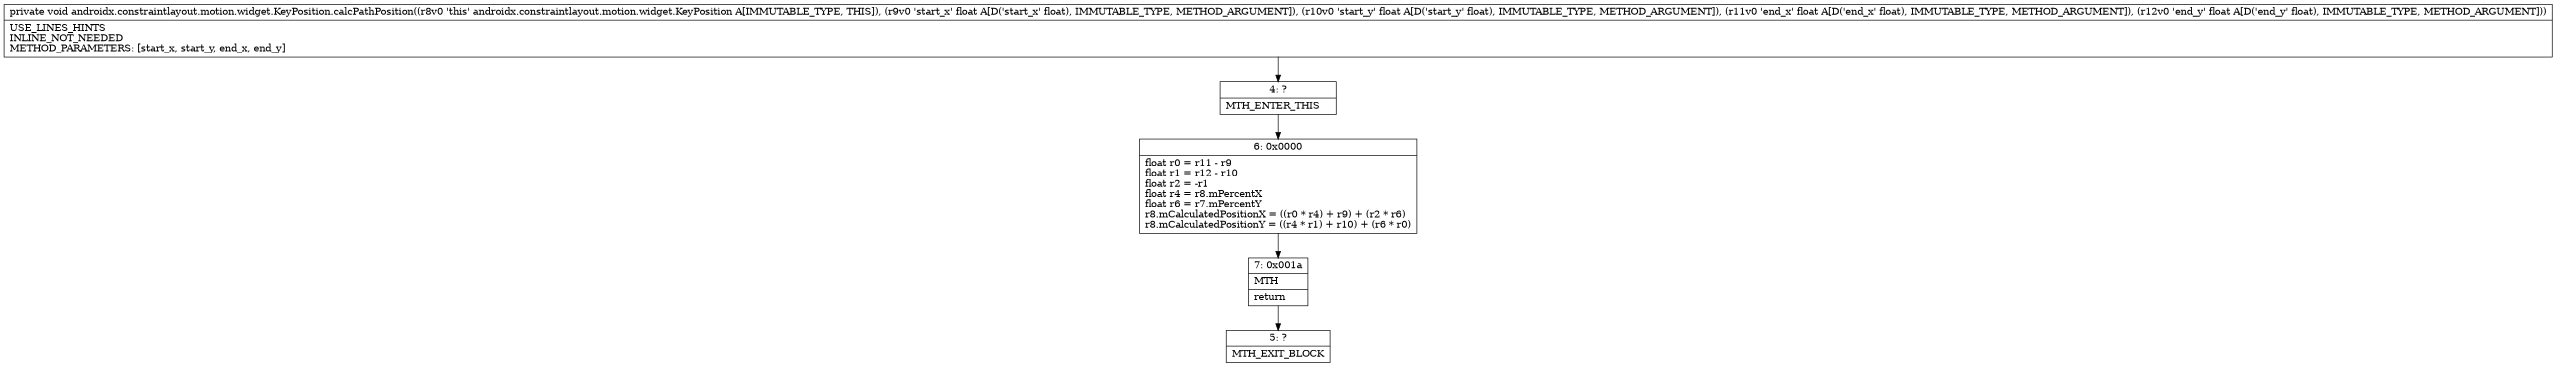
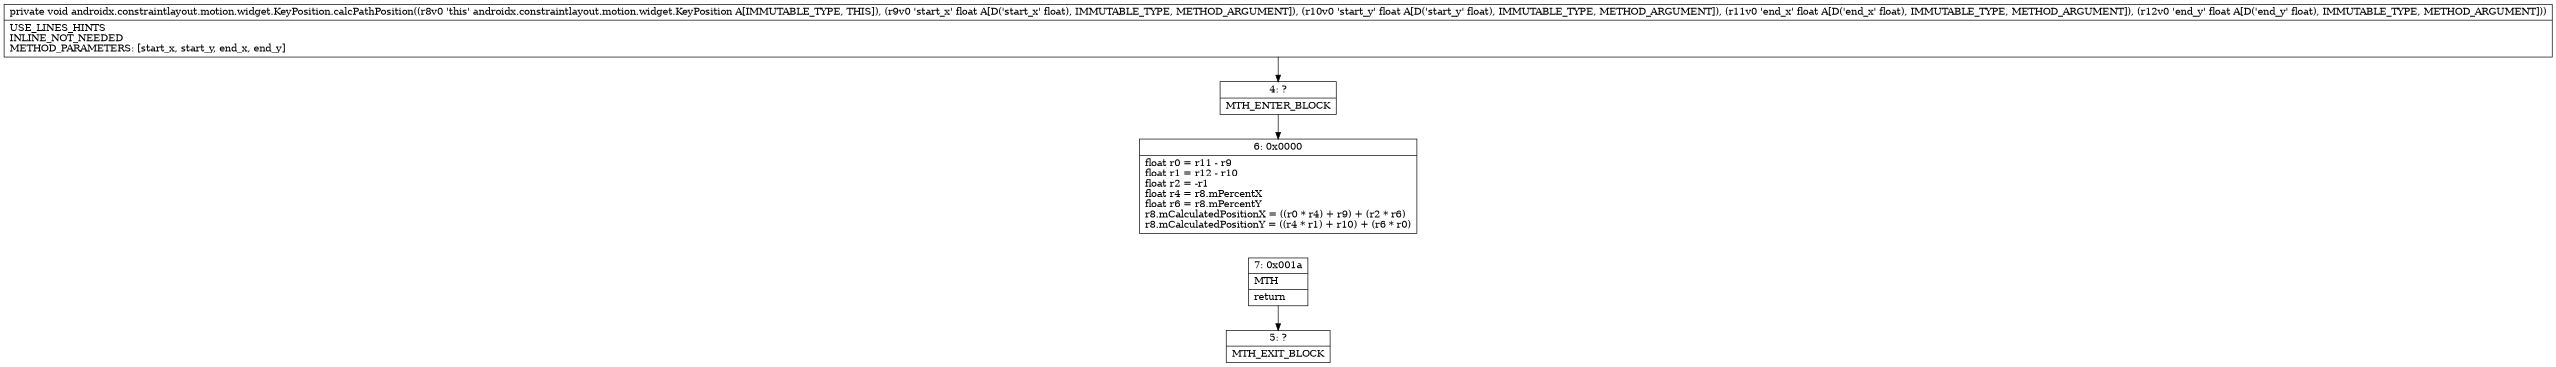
node "4: ?": text "MTH_ENTER_THIS" -> "MTH_ENTER_BLOCK"
node "6: 0x0000": text "float r6 = r7.mPercentY" -> "float r6 = r8.mPercentY"
edge "6: 0x0000" -> "7: 0x001a": removed
